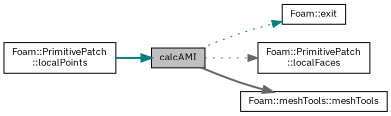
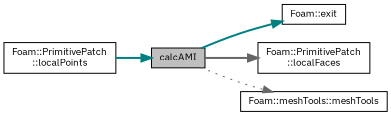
edge "calcAMI" -> "Foam::exit": style dotted -> bold
edge "calcAMI" -> "Foam::PrimitivePatch ::localFaces": style dotted -> bold
edge "calcAMI" -> "Foam::meshTools::meshTools": style bold -> dotted
